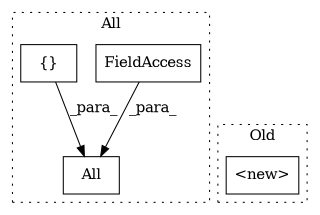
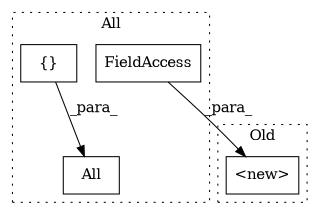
edge "FieldAccess" -> "All": now "FieldAccess" -> "<new>"
